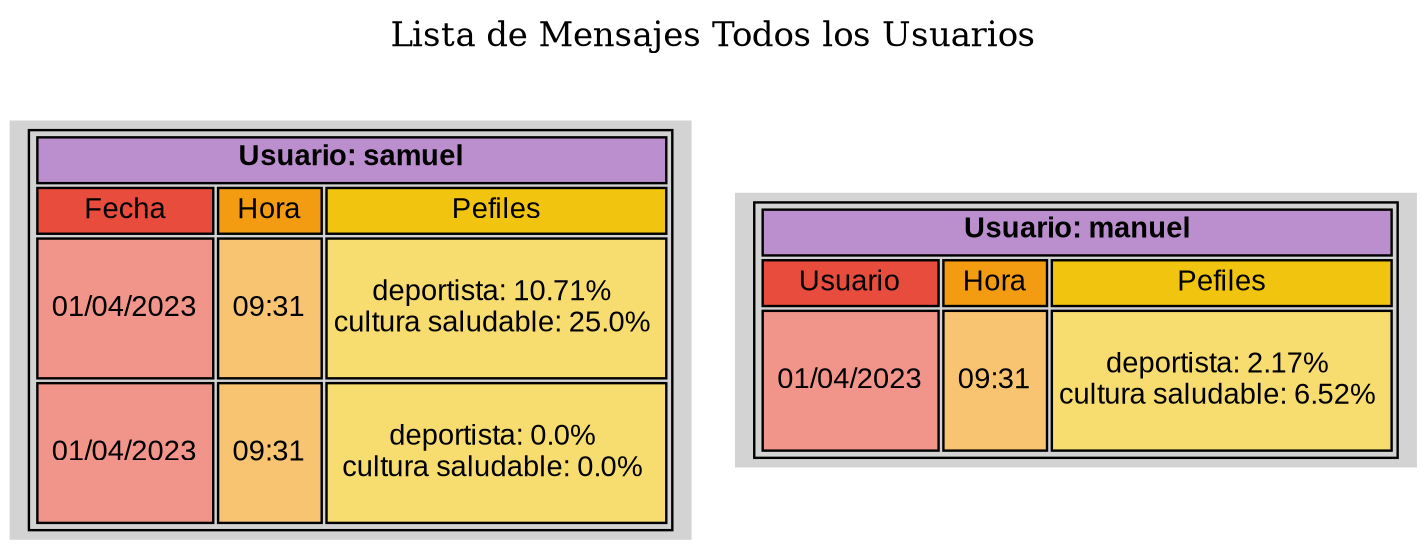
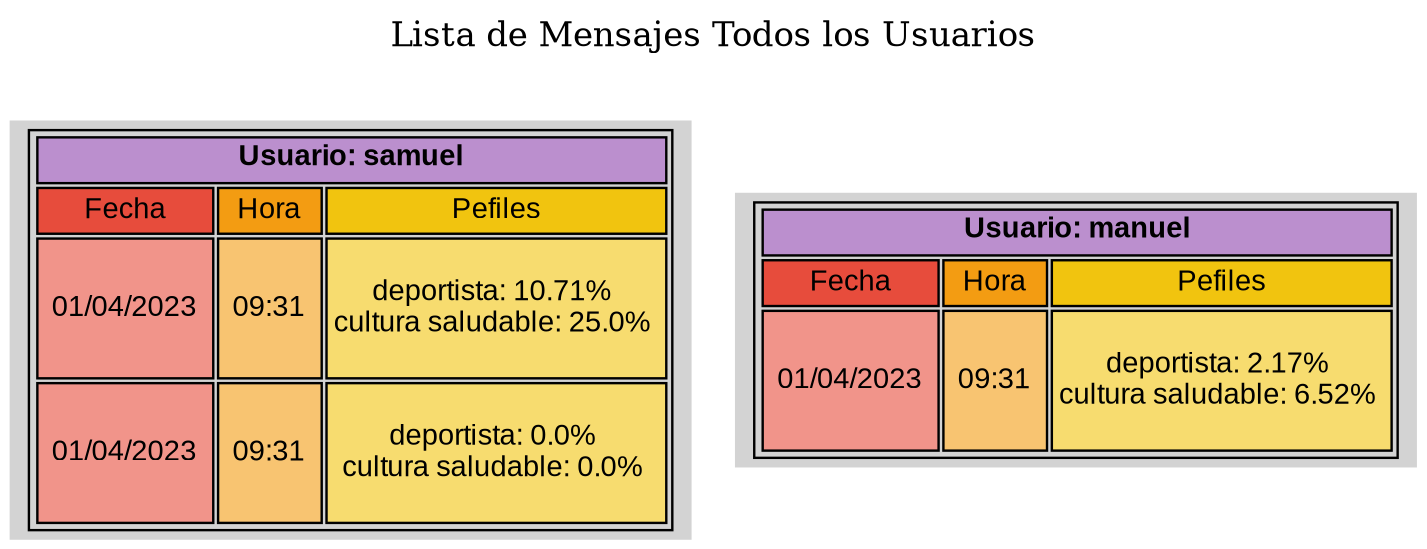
node "Usuario: manuel": text "Usuario" -> "Fecha"
